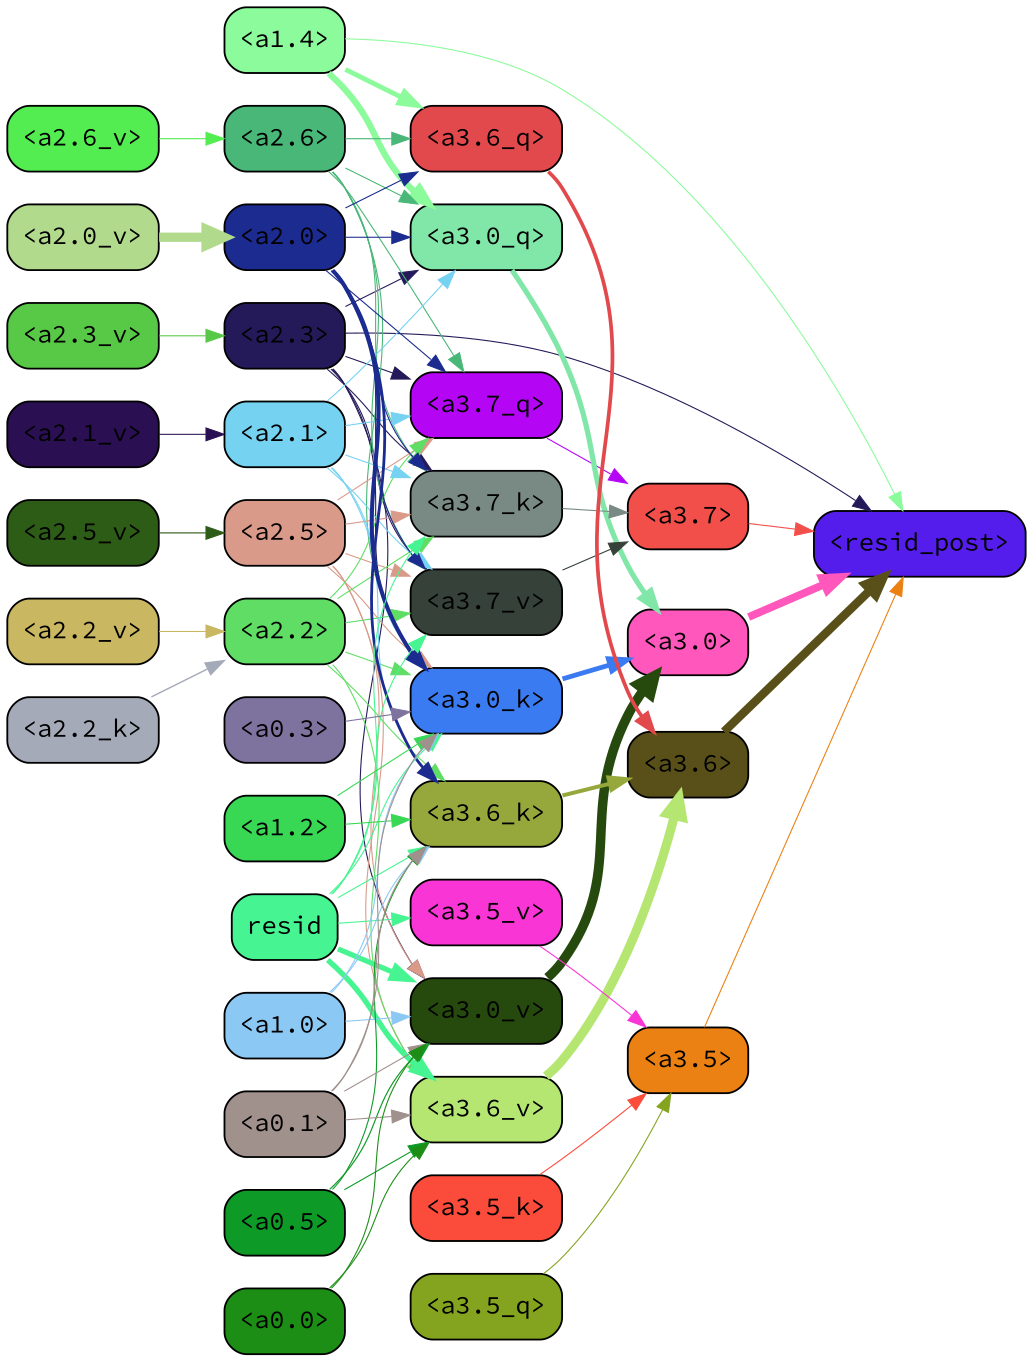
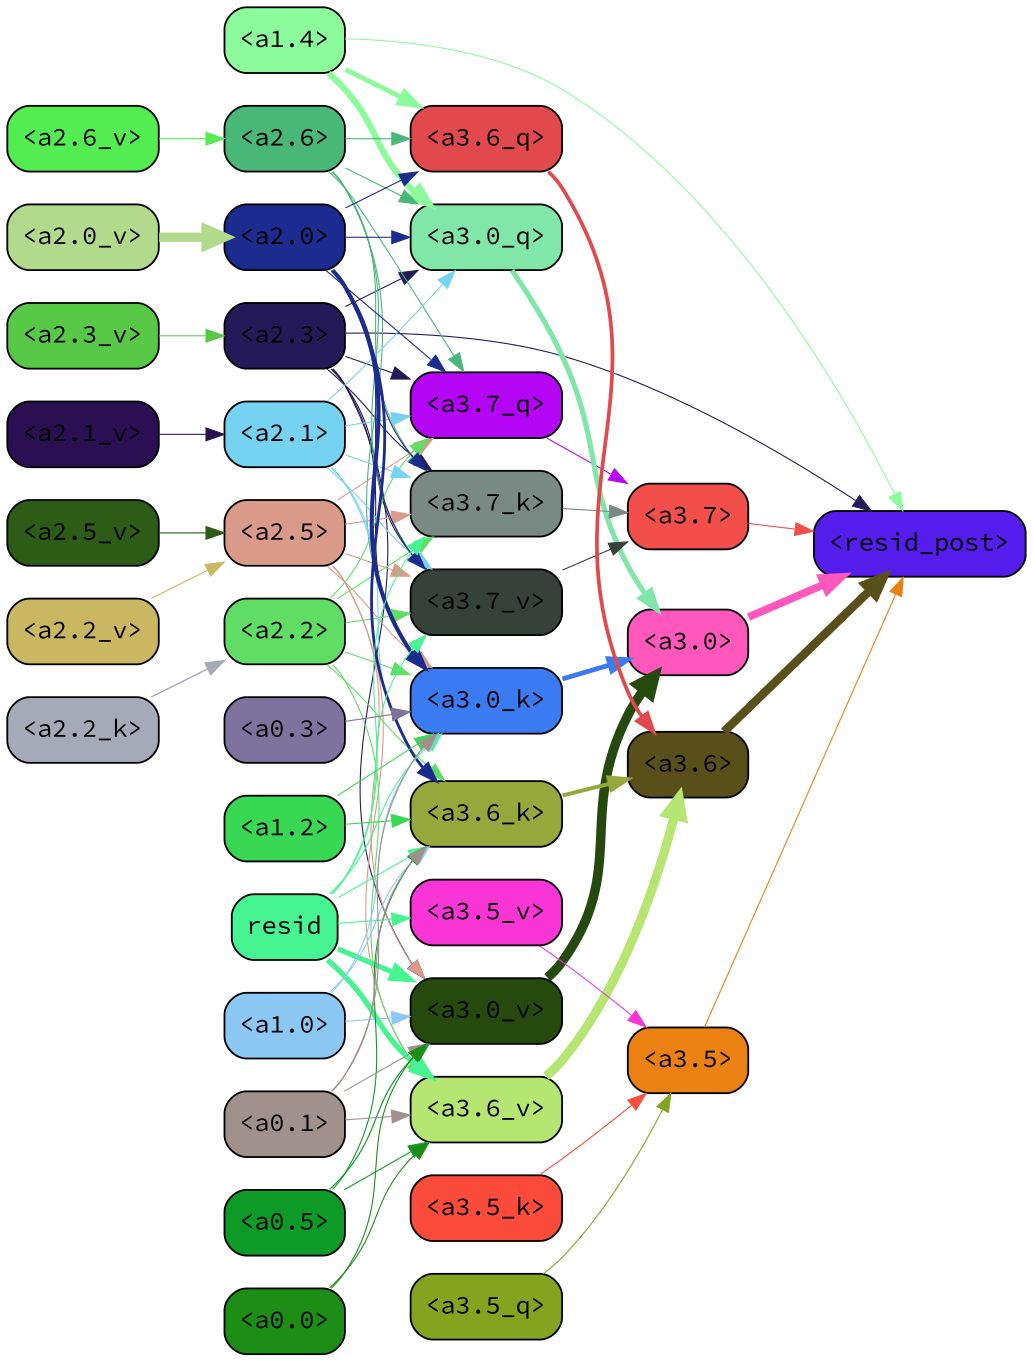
edge "<a2.2_v>" -> "<a2.2>": now "<a2.2_v>" -> "<a2.5>"
